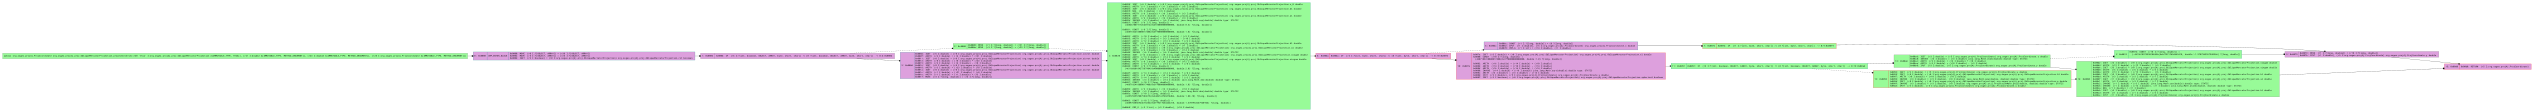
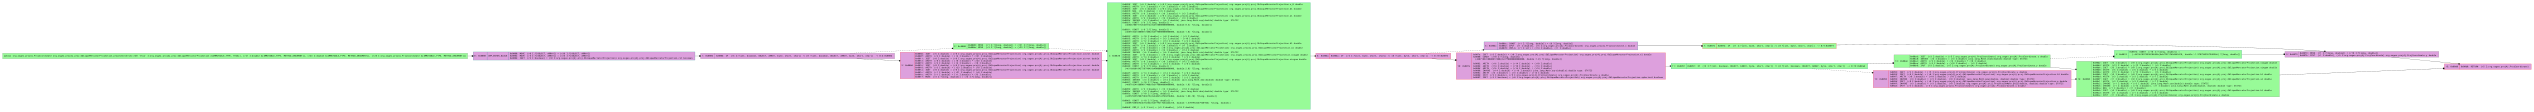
node "3: 0x000d": color teal -> red
node "12: 0x0093": fillcolor palegreen -> plum
